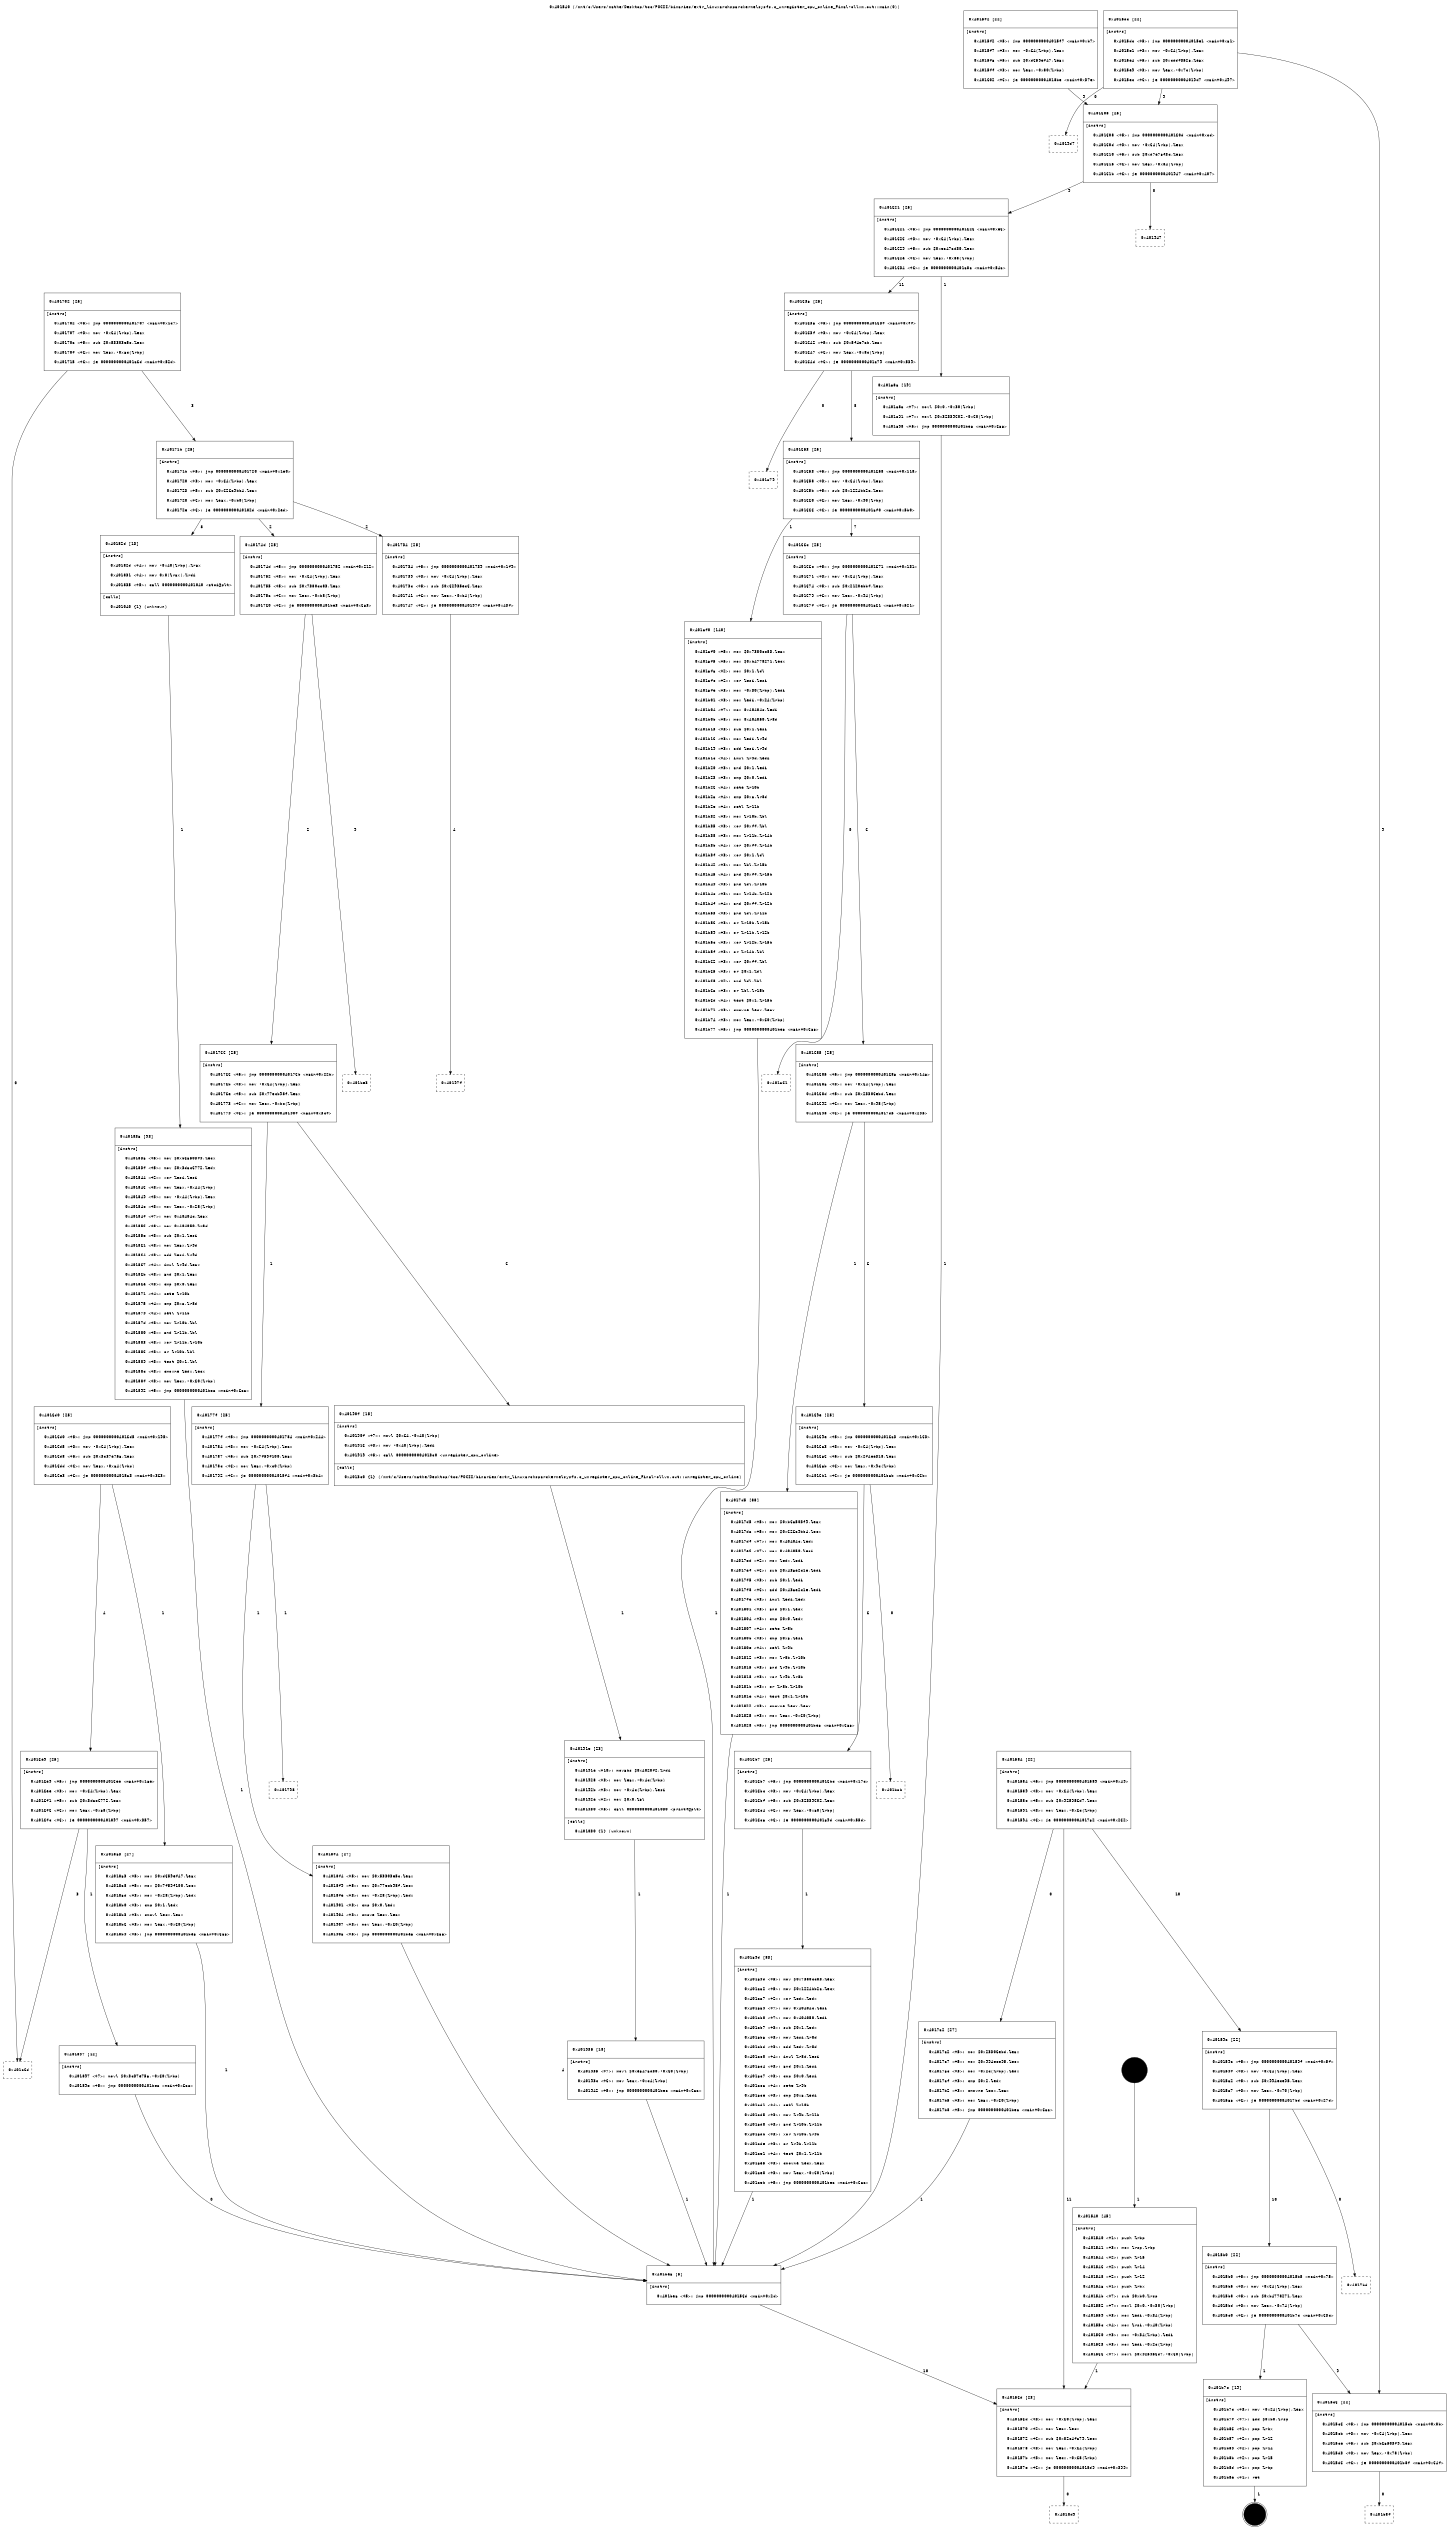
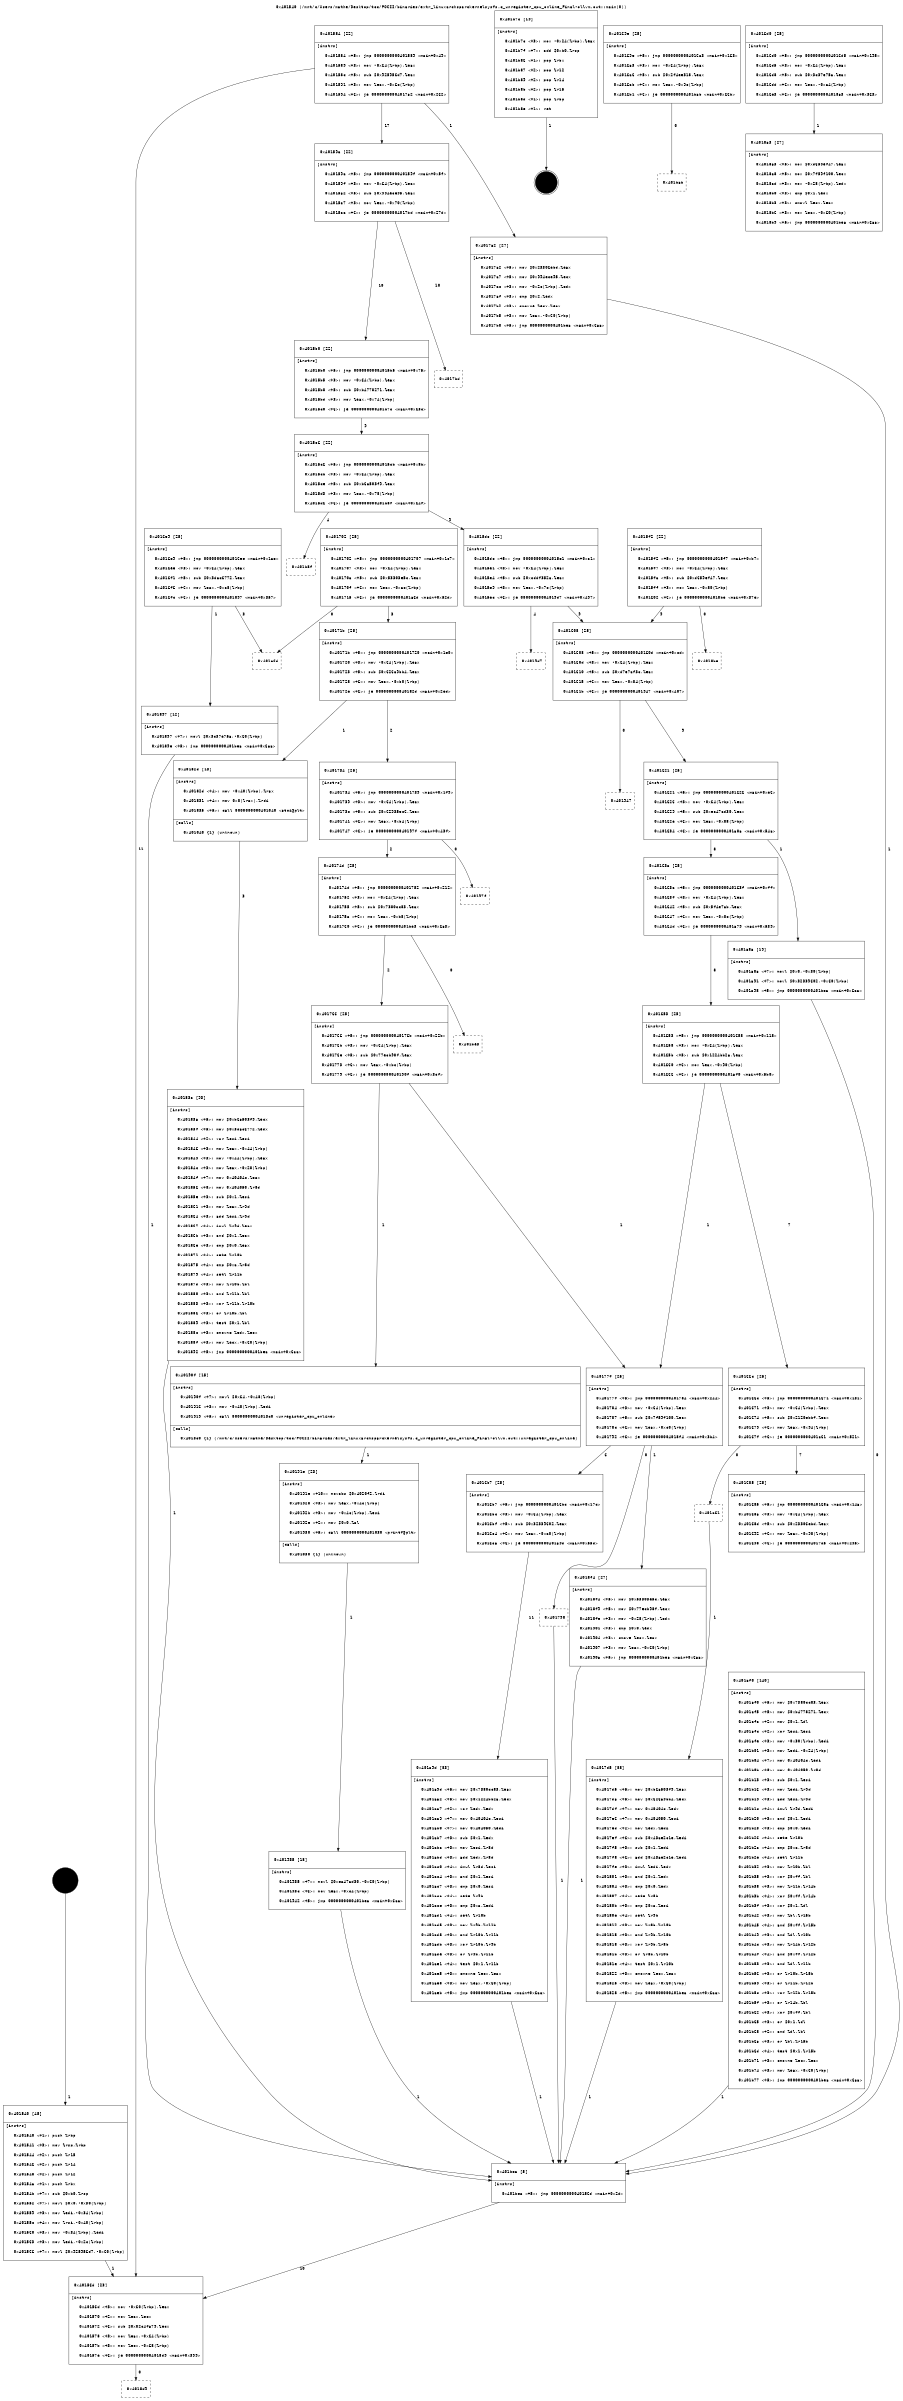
edge "0x4015dc [22]" -> "0x4019d7": label " 0" -> " 4"
edge "0x401621 [25]" -> "0x40163a [25]": label " 11" -> " 8"
node "0x401a79": removed
edge "0x40171b [25]" -> "0x40174d [25]": now "0x401734 [25]" -> "0x40174d [25]"
edge "0x40171b [25]" -> "0x40182d [13]": label " 8" -> " 1"
edge "0x401653 [25]" -> "0x401af0 [140]": now "0x401653 [25]" -> "0x40177f [25]"
node "0x4018be": added
edge "0x40182d [13]" -> "0x40183a [93]": label " 1" -> " 3"
edge "0x40174d [25]" -> "0x401be3": label " 9" -> " 0"
edge "0x401734 [25]" -> "0x40197f": label " 4" -> " 0"
edge "0x40166c [25]" -> "0x401685 [25]": label " 6" -> " 7"
edge "0x4015dc [22]" -> "0x4015c6 [22]": reversed
edge "0x401685 [25]" -> "0x40169e [25]": removed, label "6"
edge "0x401766 [25]" -> "0x40190f [15]": label " 6" -> " 1"
edge "0x401a8a [19]" -> "0x401bea [5]": label " 1" -> " 0"
edge "0x401685 [25]" -> "0x4017d5 [88]": now "0x401a61" -> "0x4017d5 [88]"
edge "0x40177f [25]" -> "0x401798": label " 1" -> " 0"
edge "0x4016d0 [25]" -> "0x4016e9 [25]": removed, label "4"
edge "0x40169e [25]" -> "0x4016b7 [25]": now "0x40177f [25]" -> "0x4016b7 [25]"
edge "0x4016b7 [25]" -> "0x401a9d [83]": label " 1" -> " 11"
edge "0x401584 [22]" -> "0x4017a2 [27]": label " 0" -> " 1"
edge "0x401584 [22]" -> "0x40159a [22]": label " 10" -> " 17"
edge "0x4018f4 [27]" -> "0x401bea [5]": label " 4" -> " 1"
edge "0x401897 [12]" -> "0x401bea [5]": label " 0" -> " 1"
edge "0x40159a [22]" -> "0x4017bd": label " 0" -> " 10"
edge "0x4018a3 [27]" -> "0x401bea [5]": now "0x401798" -> "0x401bea [5]"
edge "0x4015b0 [22]" -> "0x401b7c [19]": removed, label "1"
edge "0x4015c6 [22]" -> "0x401b8f": label " 0" -> " 4"
